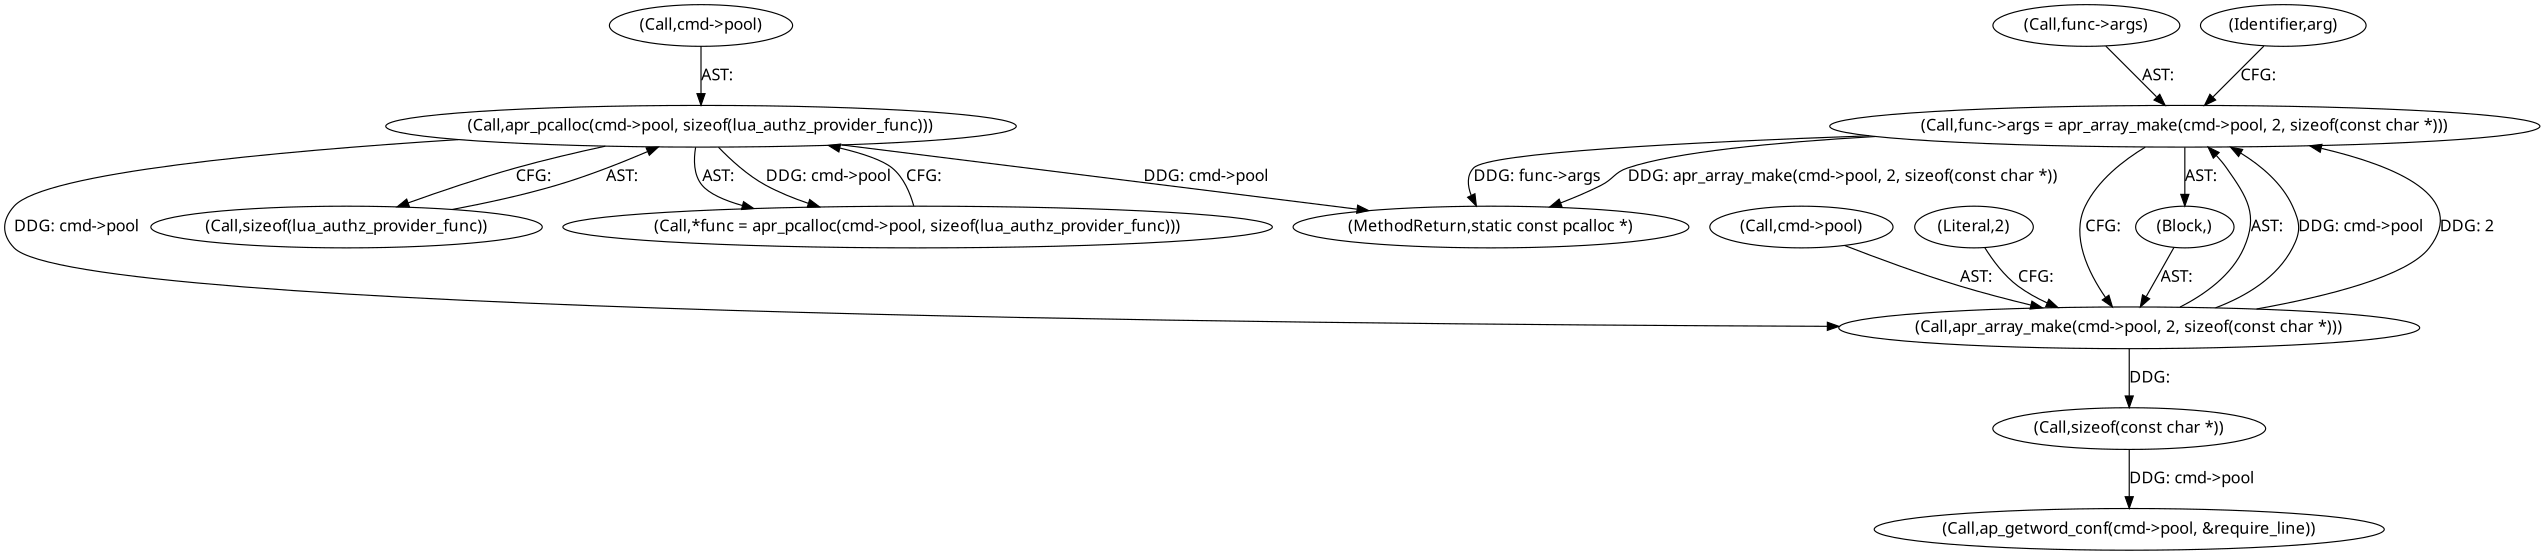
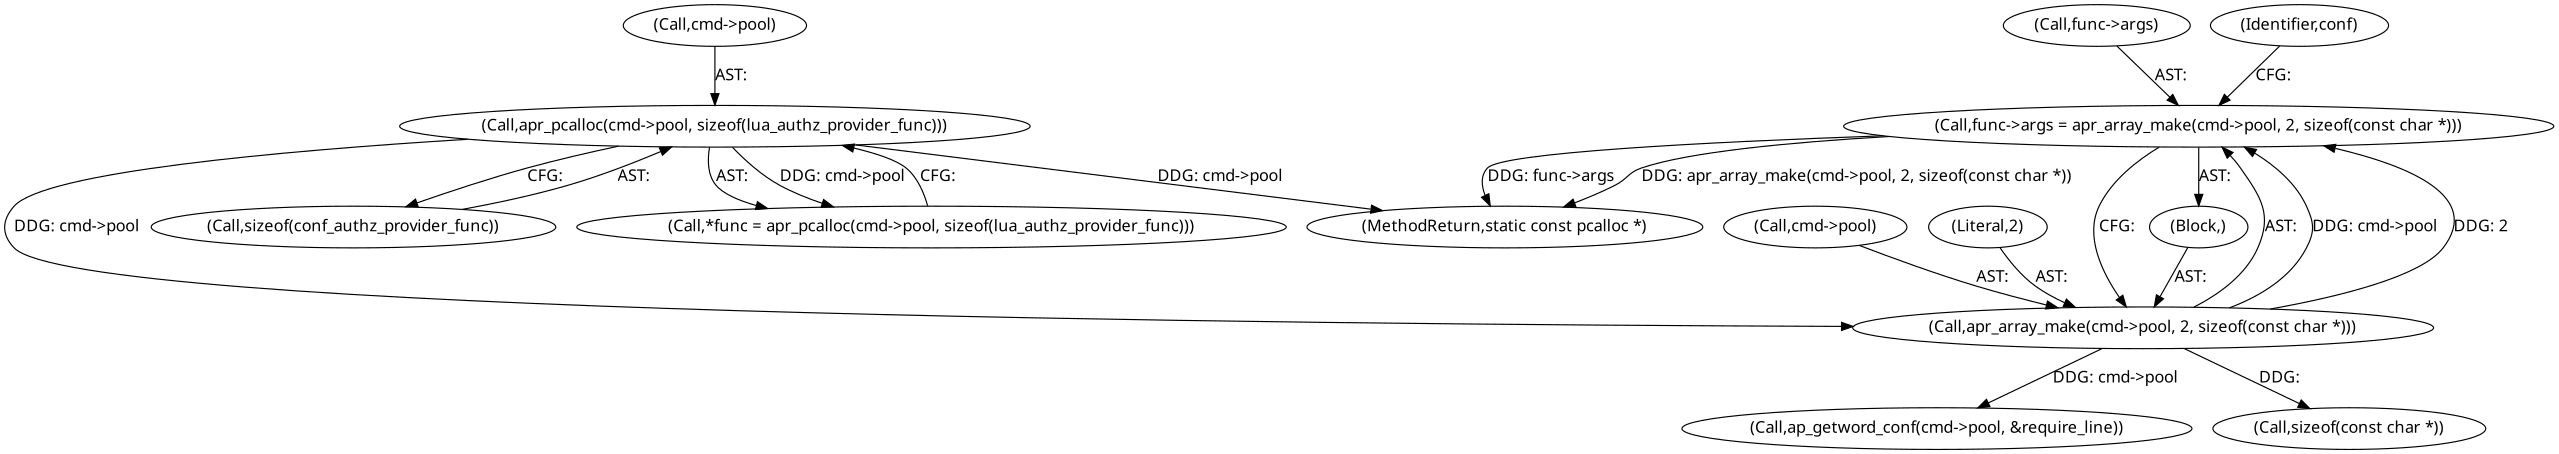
node "(Identifier,arg)": label "(Identifier,arg)" -> "(Identifier,conf)"
node "(Call,sizeof(lua_authz_provider_func))": label "(Call,sizeof(lua_authz_provider_func))" -> "(Call,sizeof(conf_authz_provider_func))"
edge "(Literal,2)" -> "(Call,apr_array_make(cmd->pool, 2, sizeof(const char *)))": label "CFG: " -> "AST: "
edge "(Call,sizeof(const char *))" -> "(Call,ap_getword_conf(cmd->pool, &require_line))": now "(Call,apr_array_make(cmd->pool, 2, sizeof(const char *)))" -> "(Call,ap_getword_conf(cmd->pool, &require_line))"
